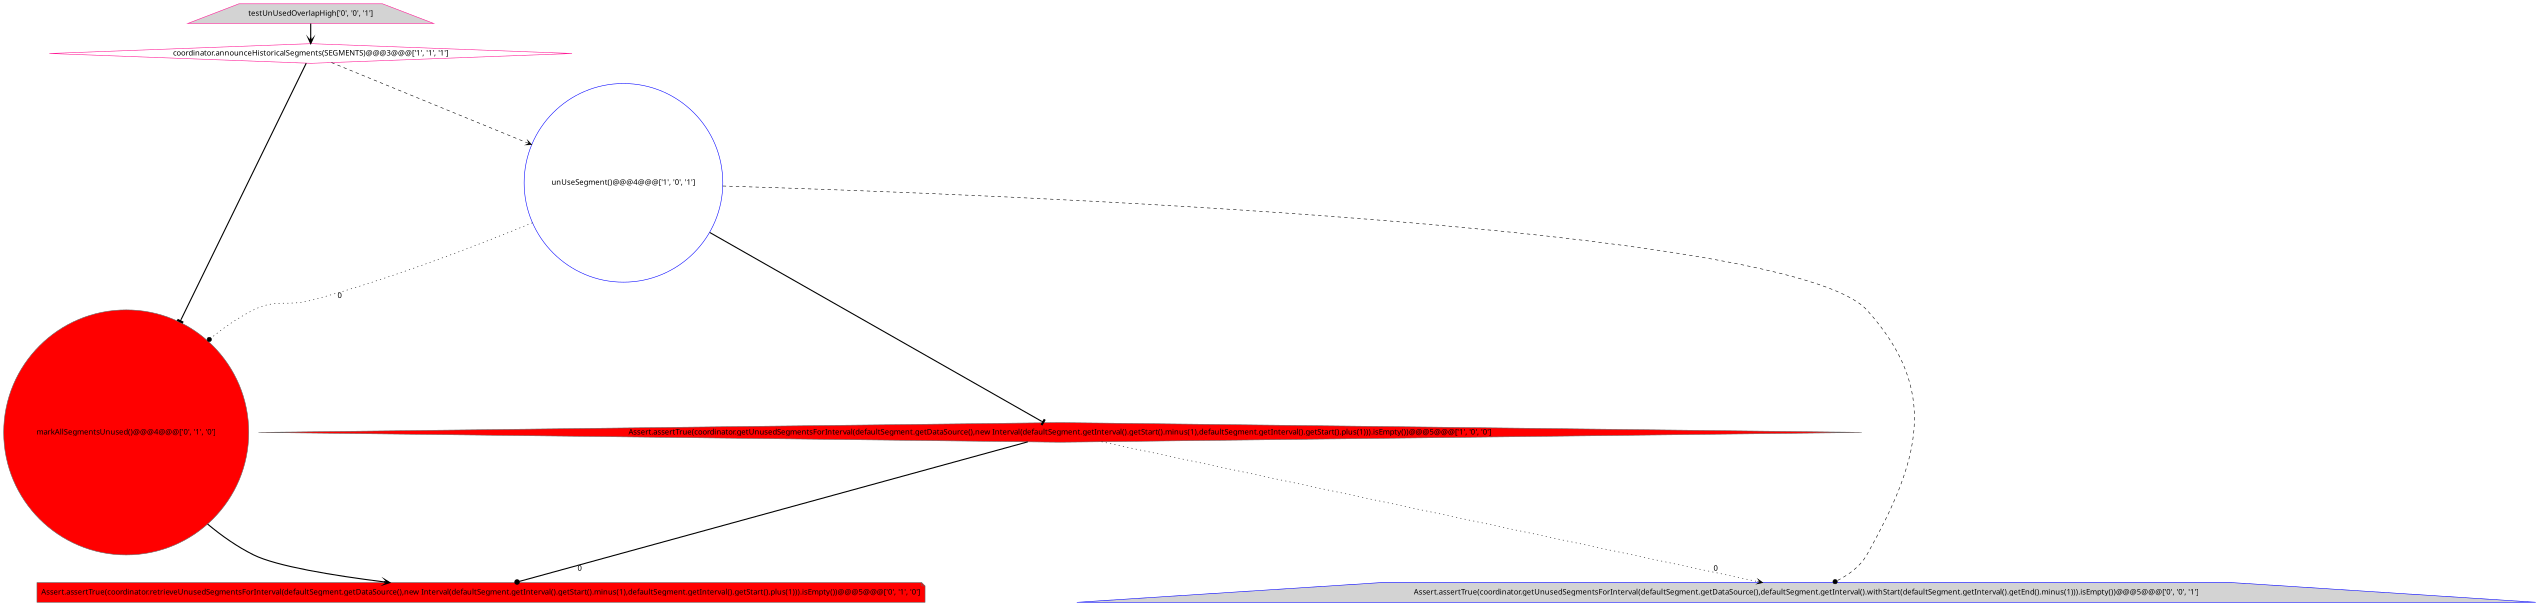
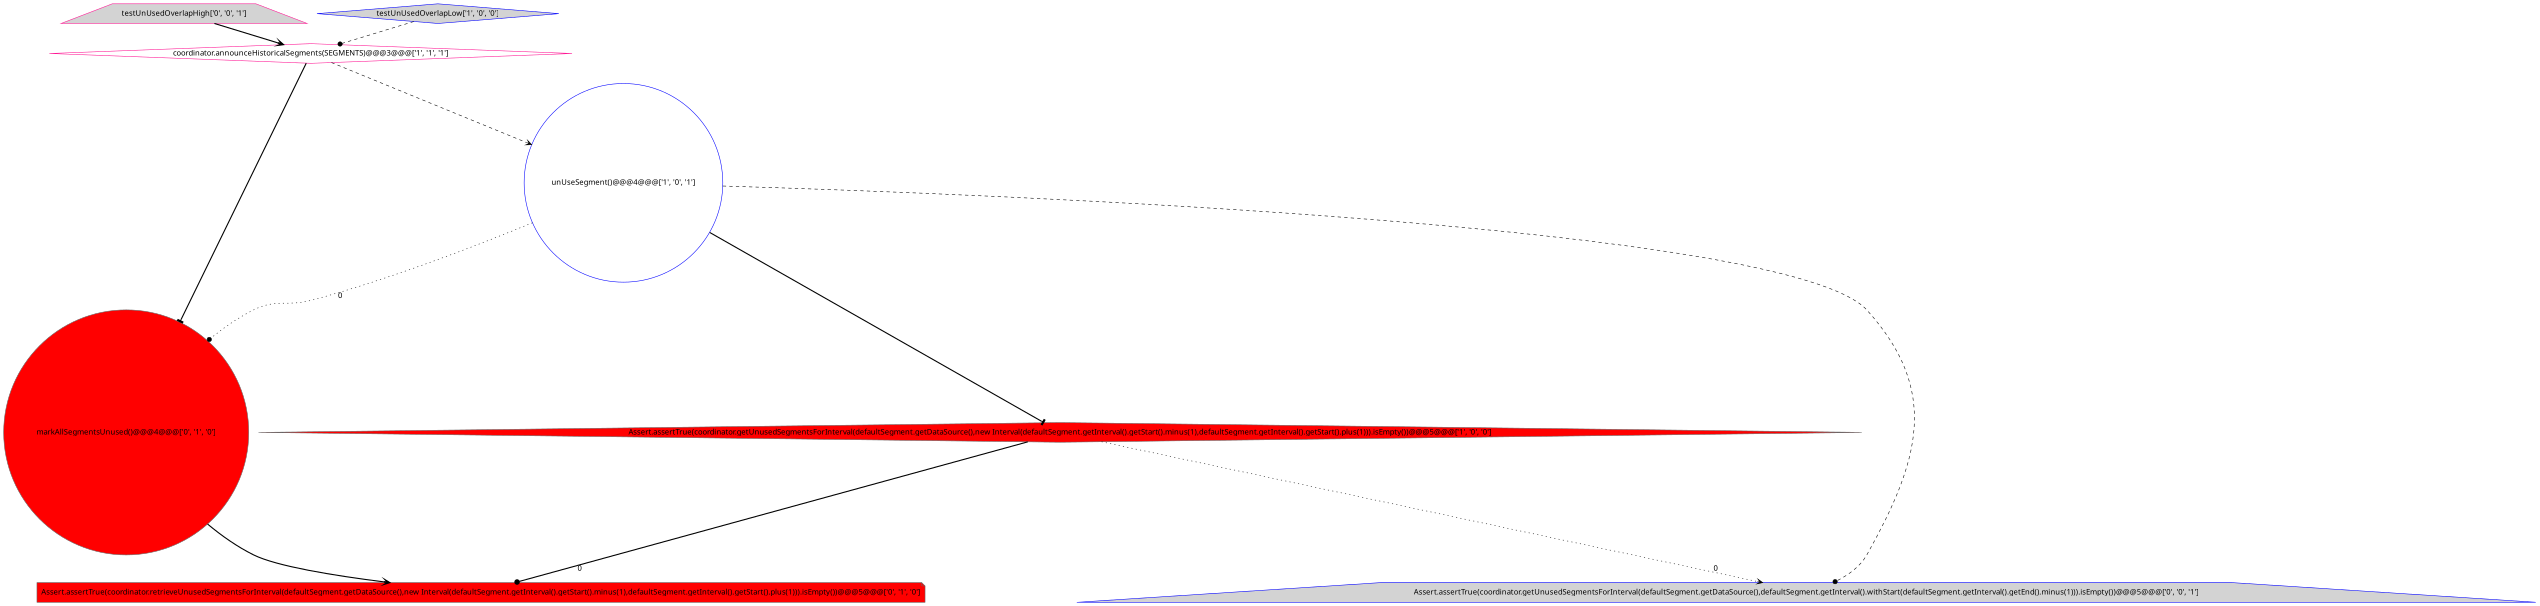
node "testUnUsedOverlapLow['1', '0', '0']": added
